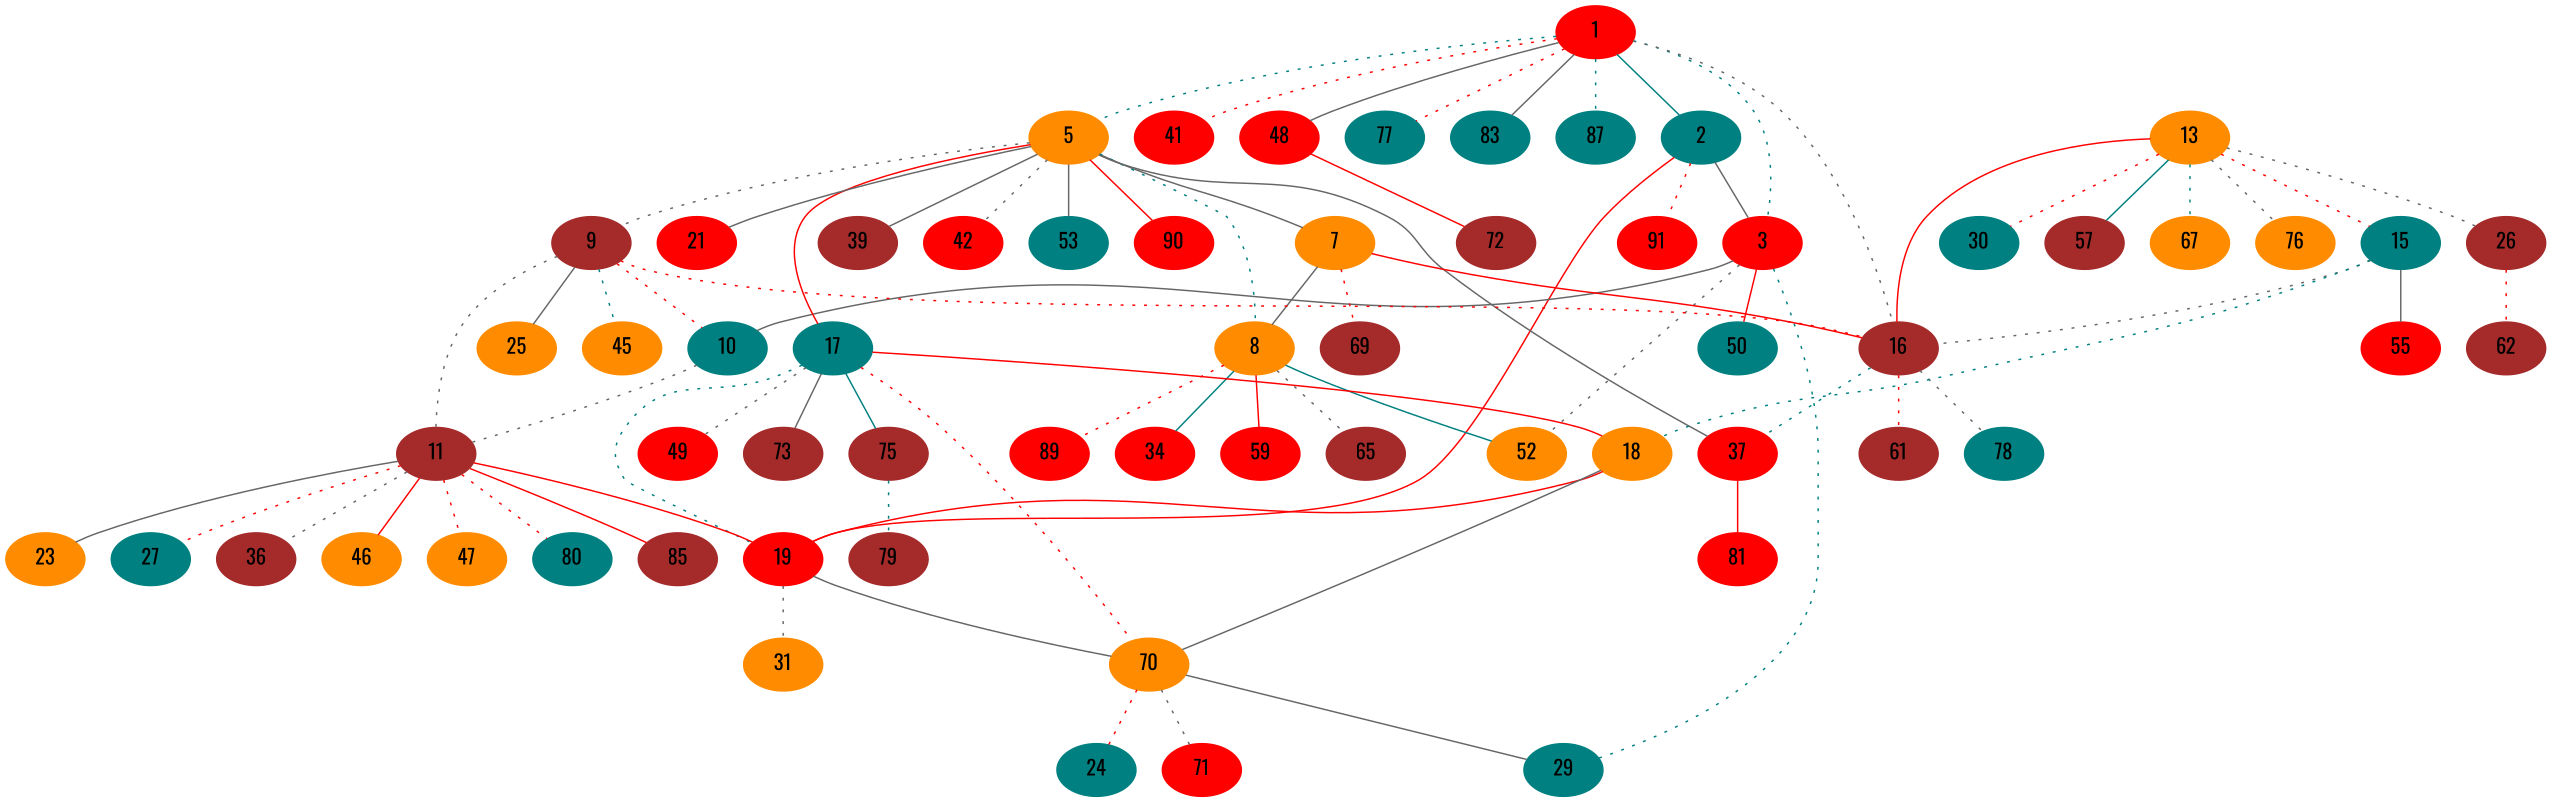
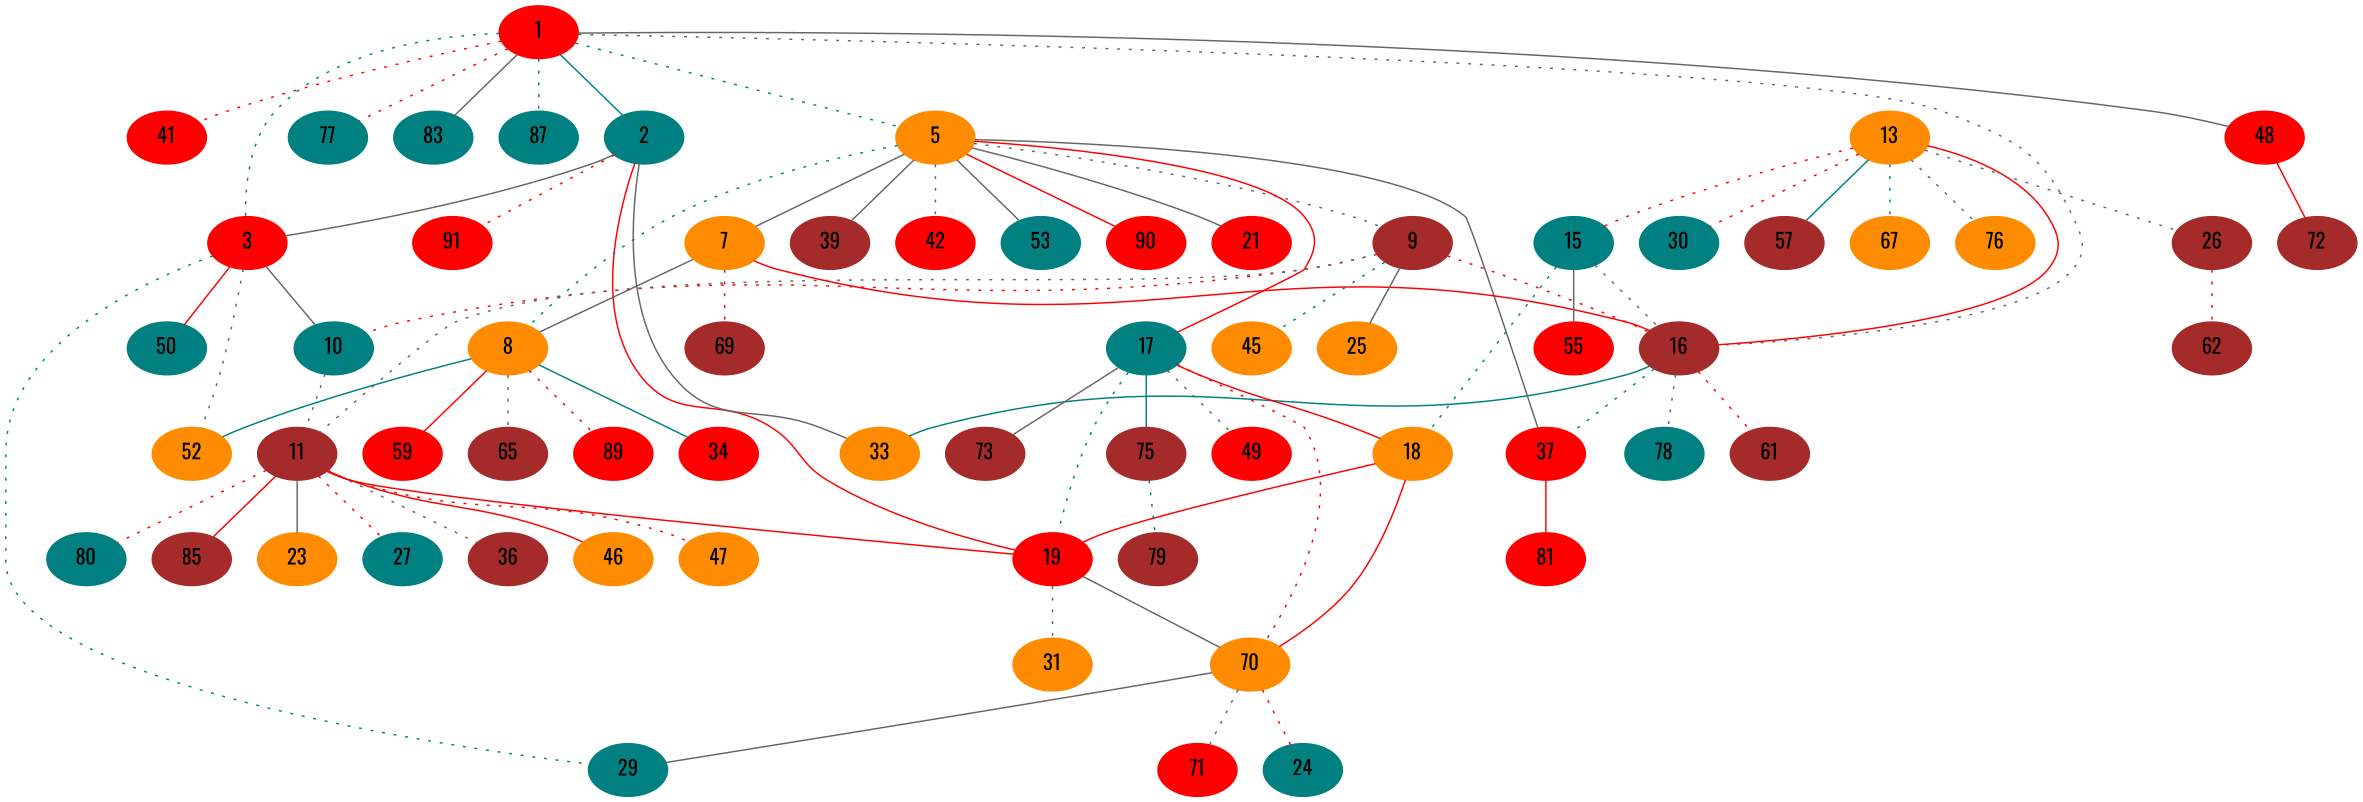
node "33": added
edge "18" -- "70": color gray40 -> red
